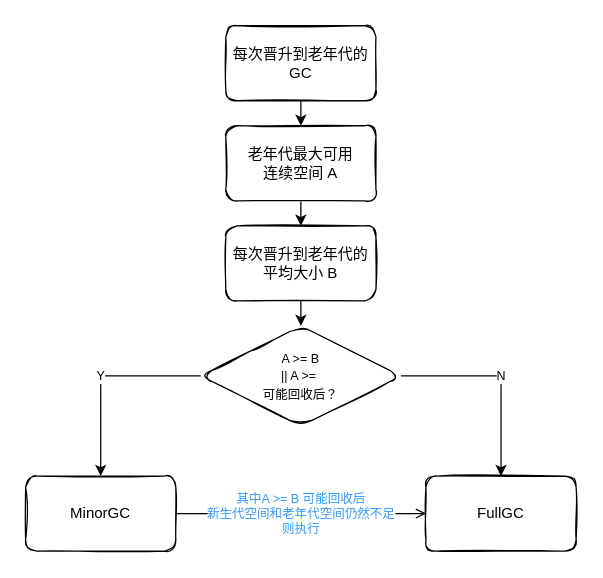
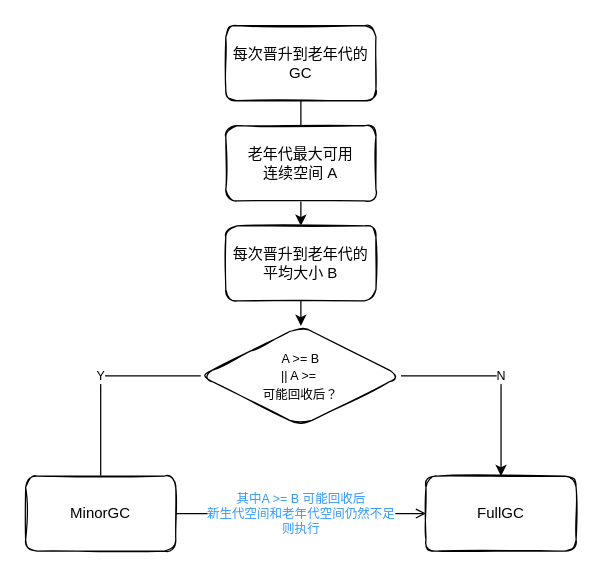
edge "每次晋升到老年代的 GC" -> "老年代最大可用 连续空间 A": arrowhead classic -> none
edge "A >= B || A >= 可能回收后？" -> "MinorGC": arrowhead classic -> none
